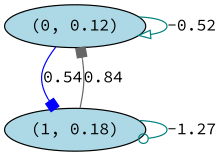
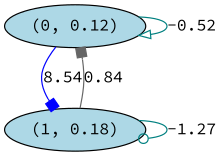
edge "(0, 0.12)" -> "(1, 0.18)": label "0.54" -> "8.54"
